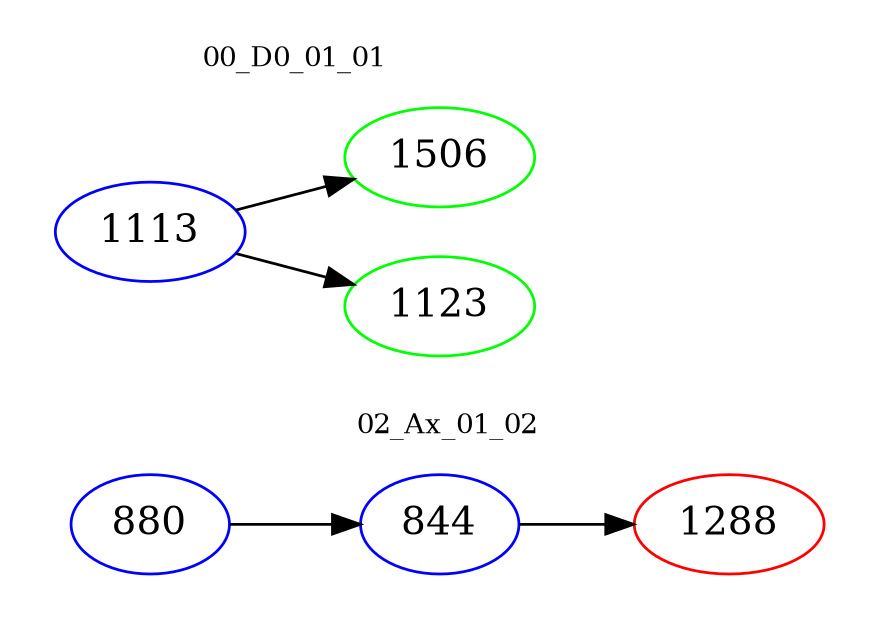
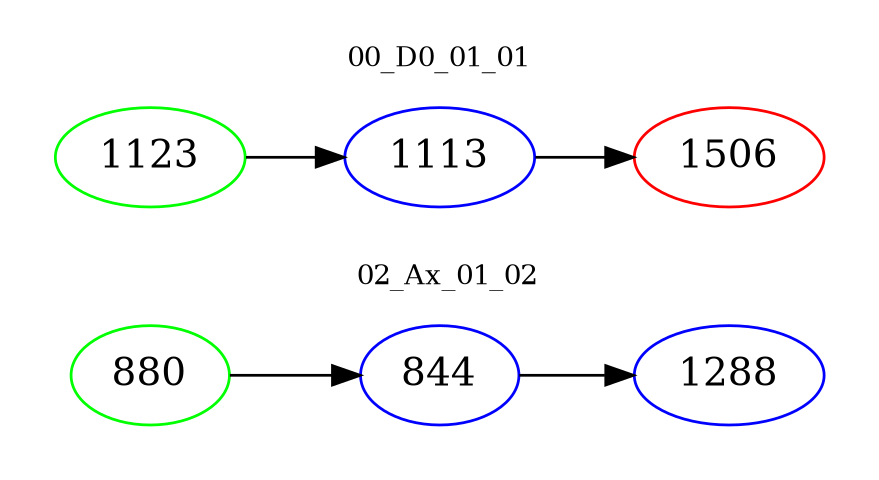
node "1506": color green -> red
edge "1113" -> "1123": reversed
node "880": color blue -> green
node "1288": color red -> blue
